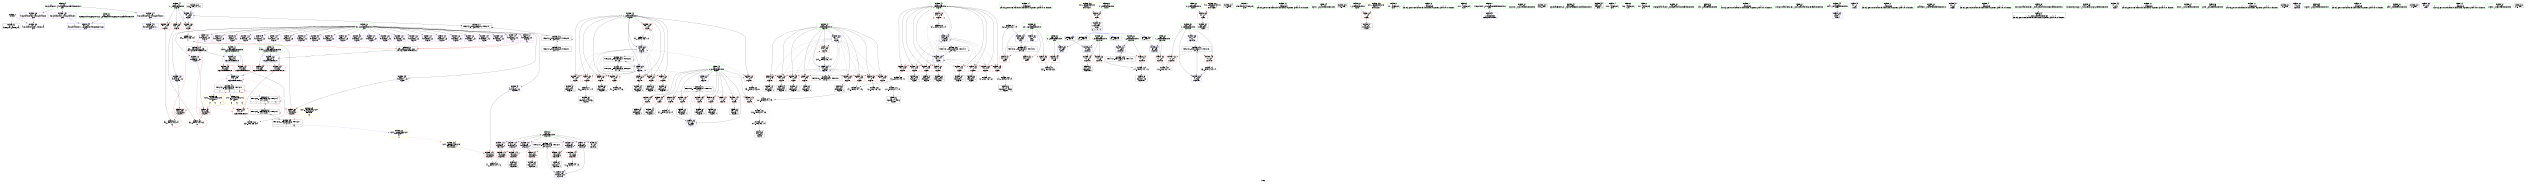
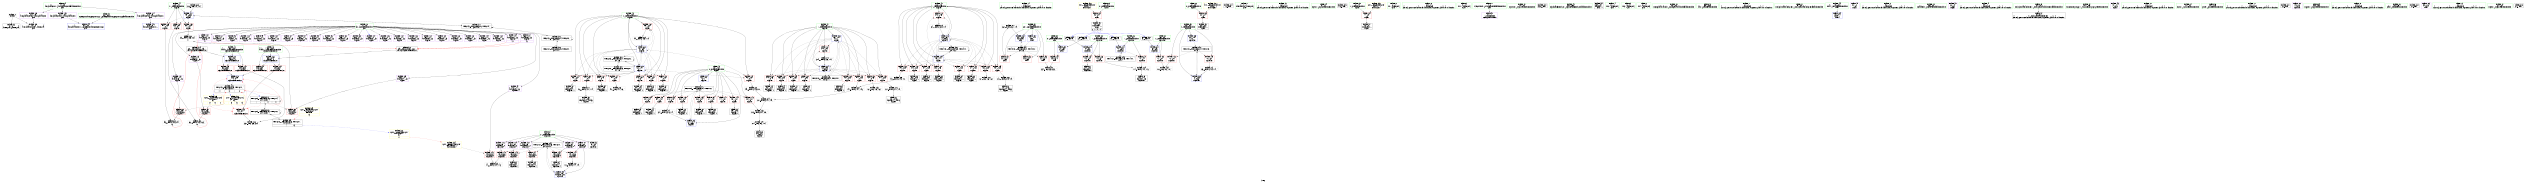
node "NodeID: 213": text "_Z3prev" -> "_Z3ctors"
